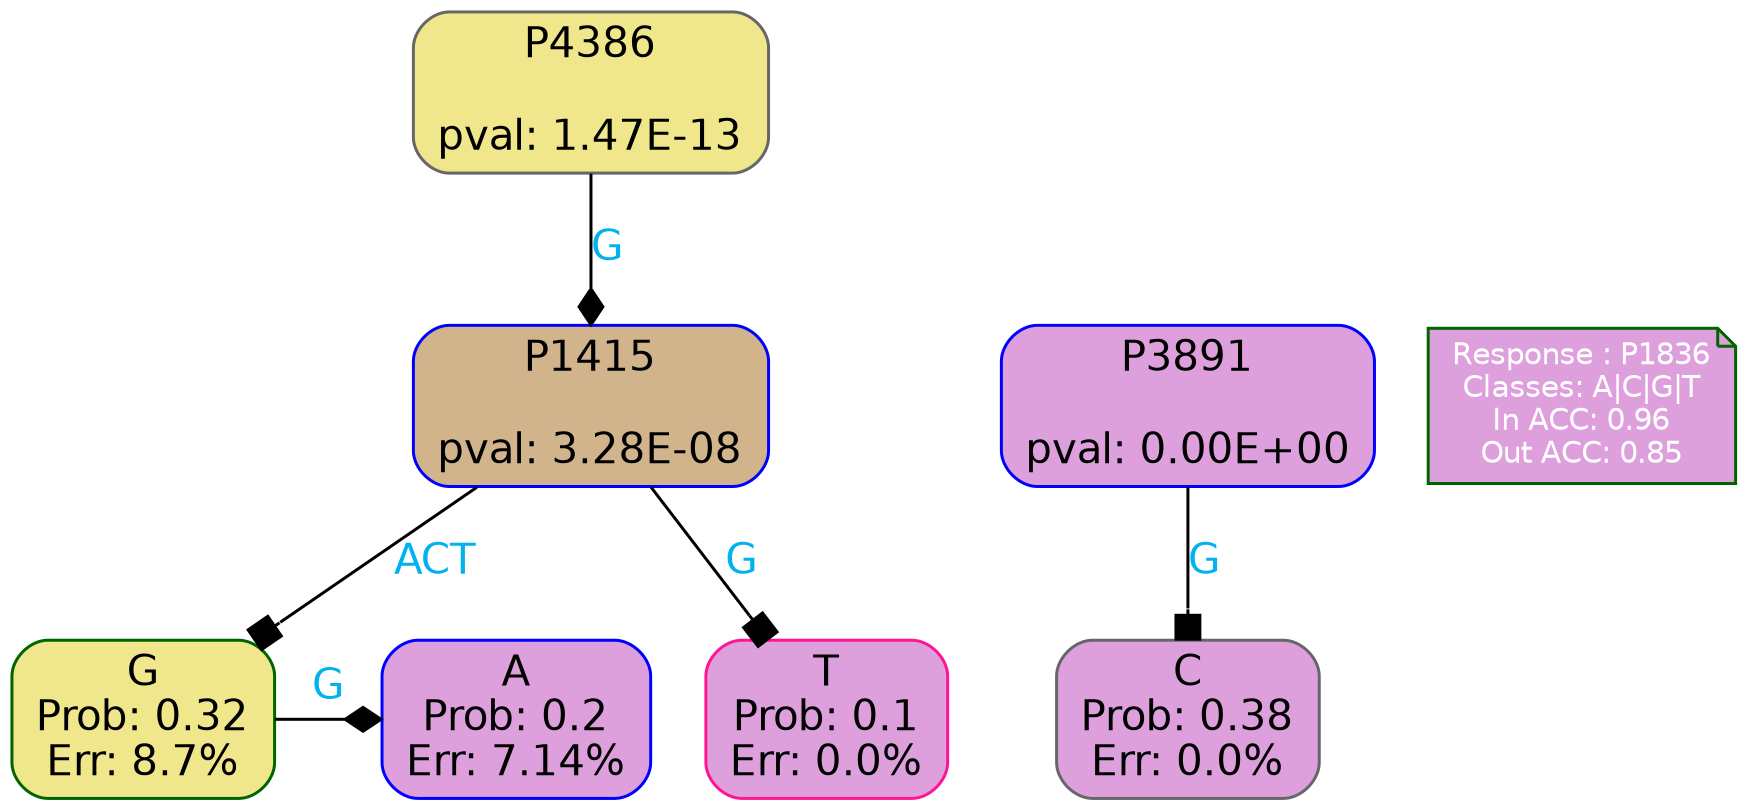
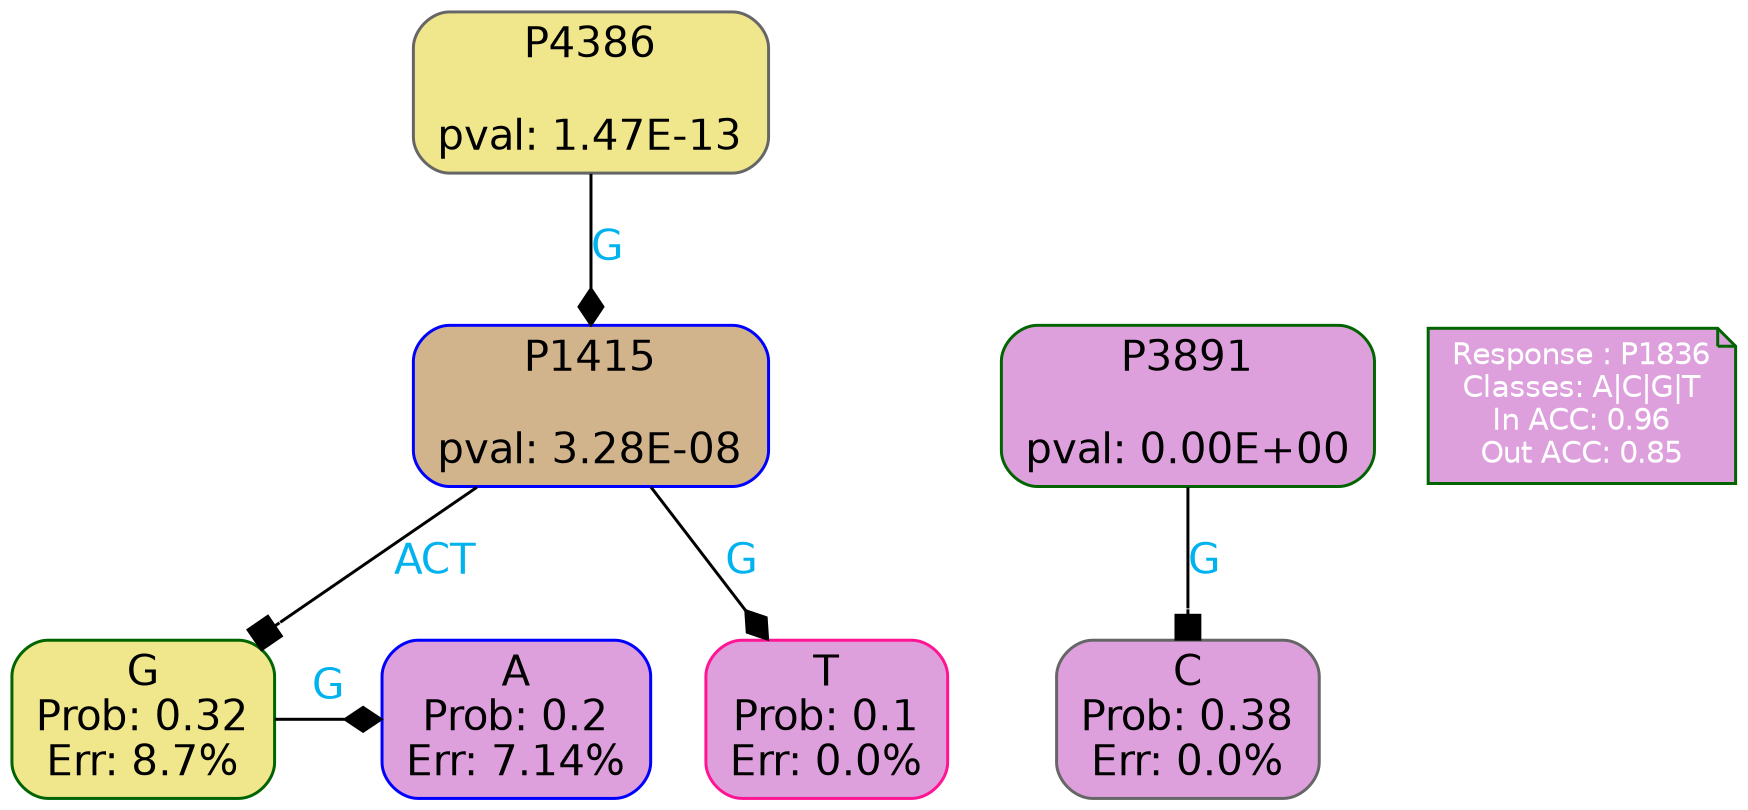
node "P3891 pval: 0.00E+00": color blue -> darkgreen
edge "P1415 pval: 3.28E-08" -> "T Prob: 0.1 Err: 0.0%": arrowhead box -> diamond
